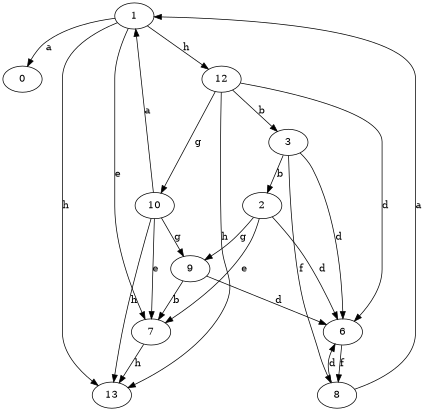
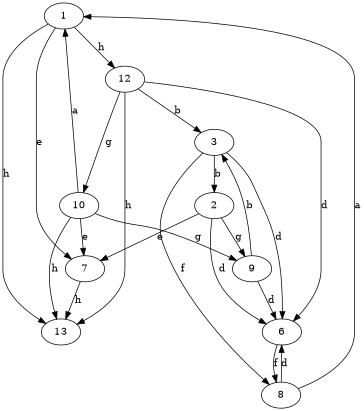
node "0": removed
edge "9" -> "7": now "9" -> "3"
